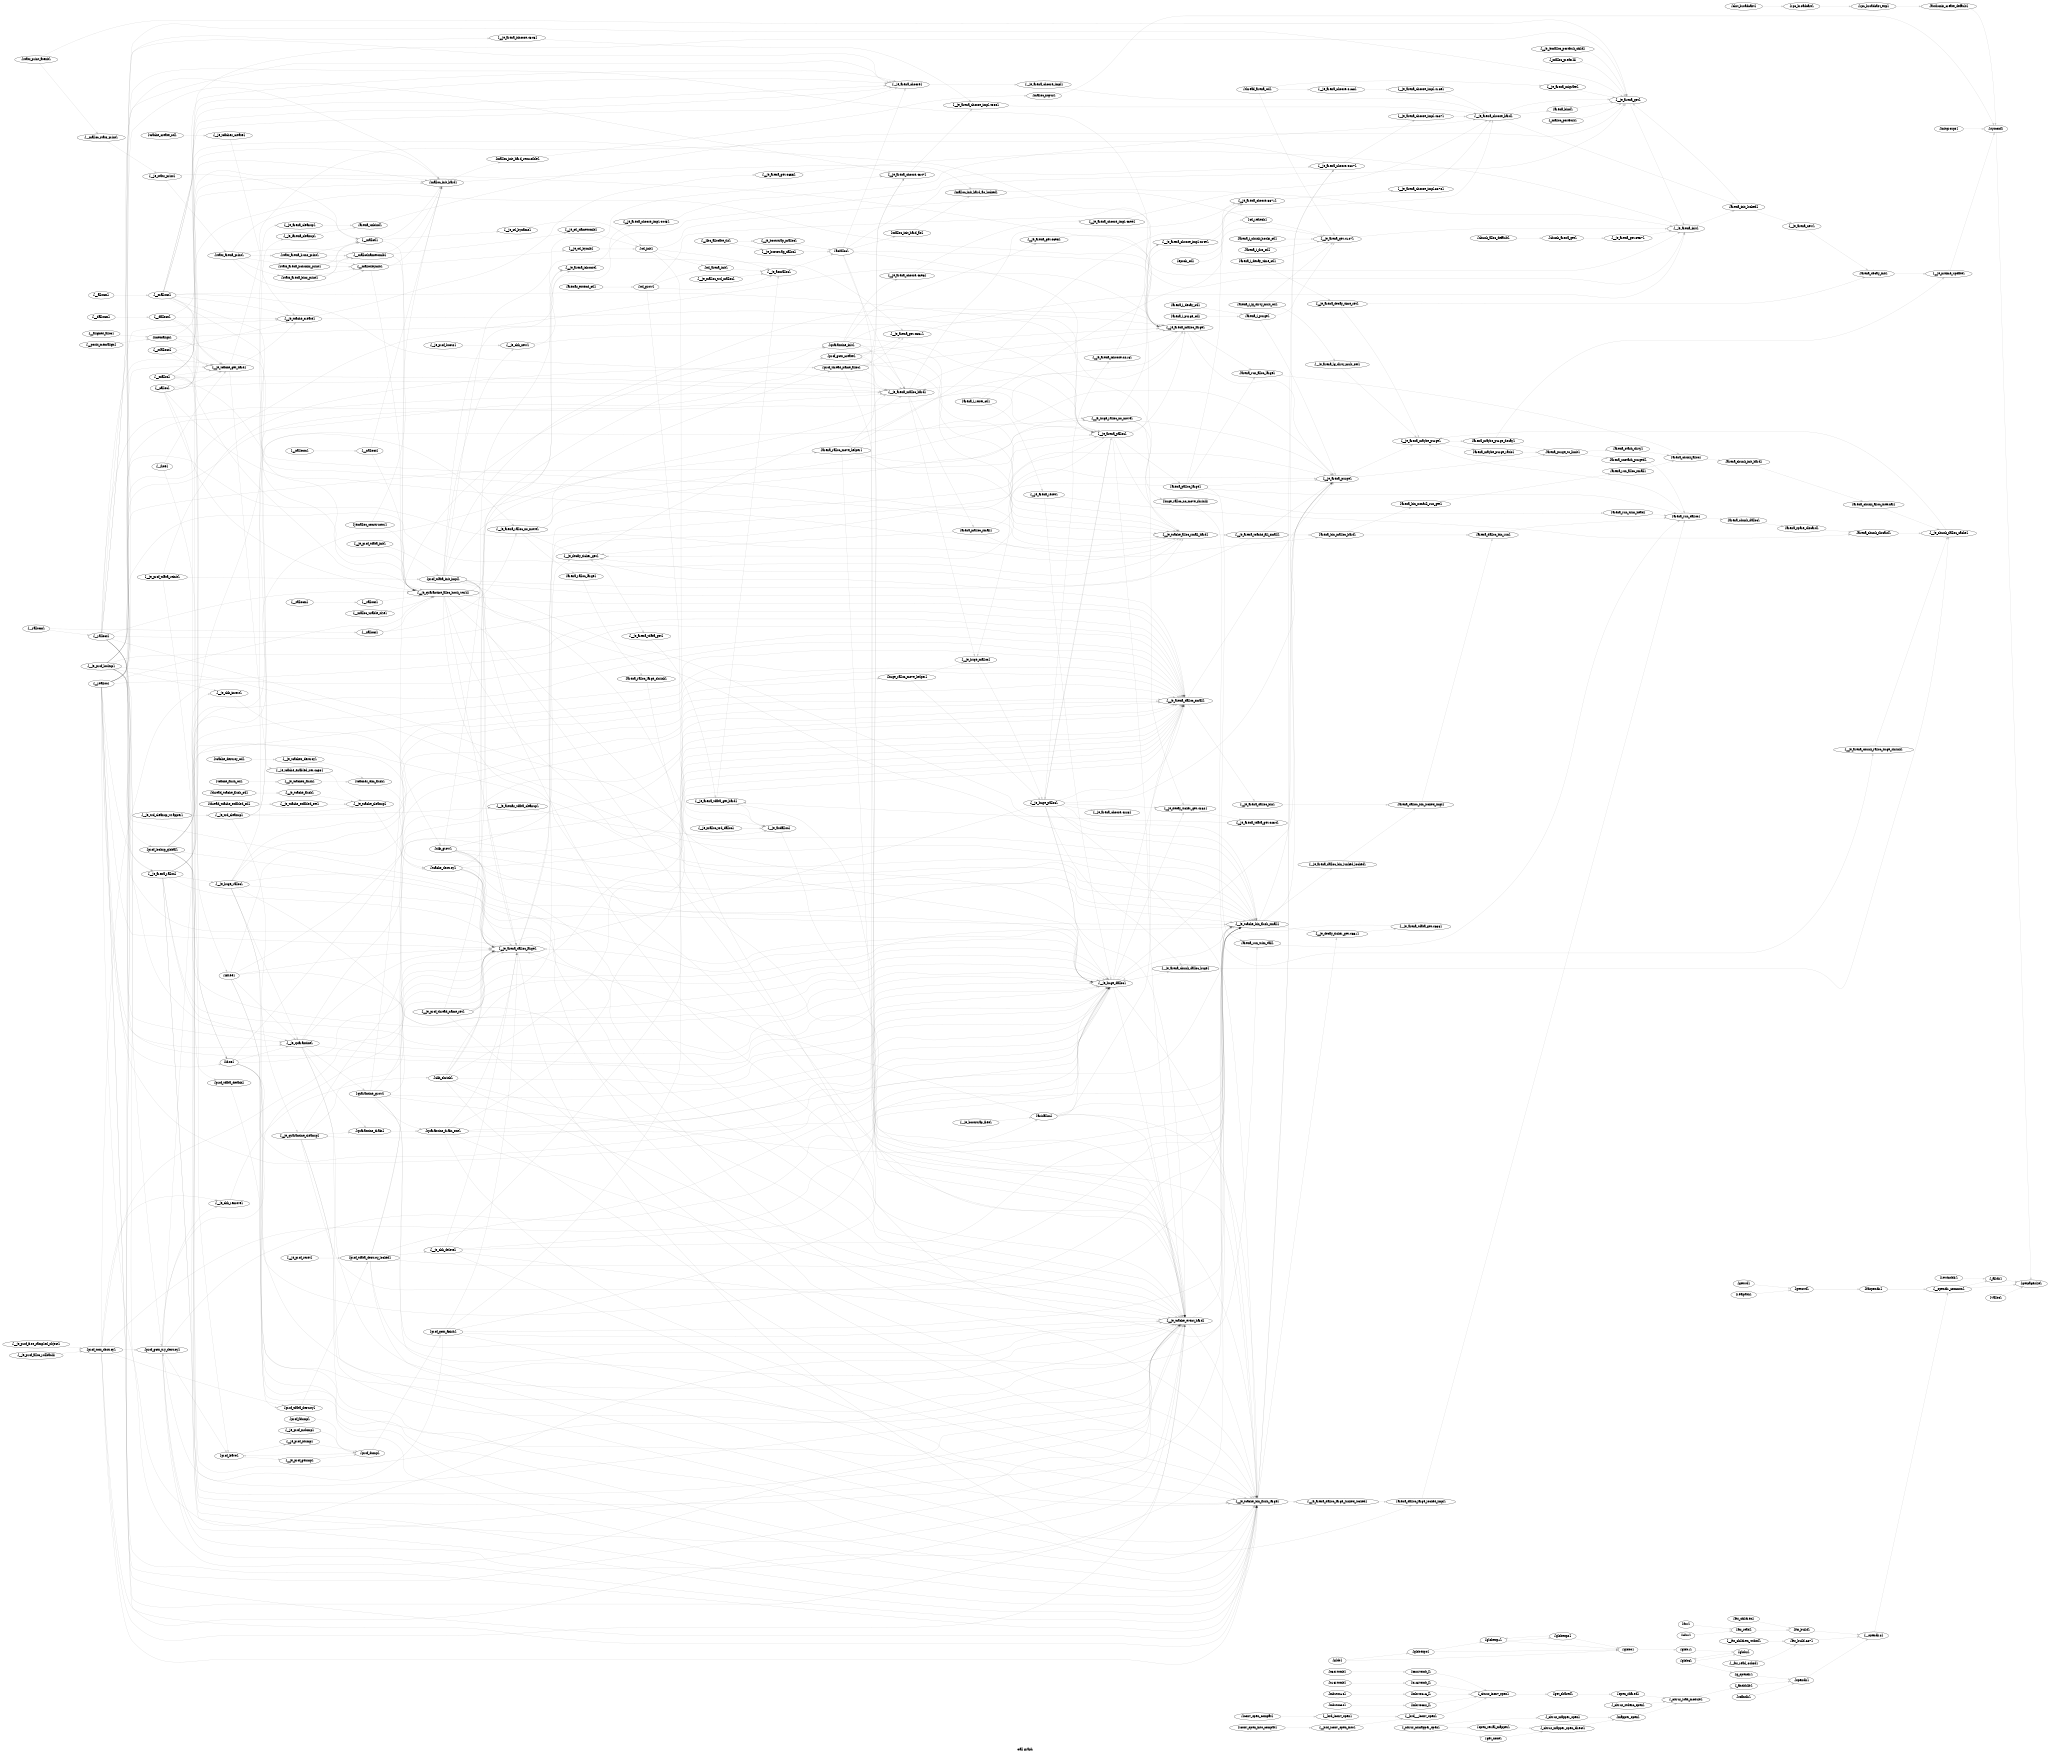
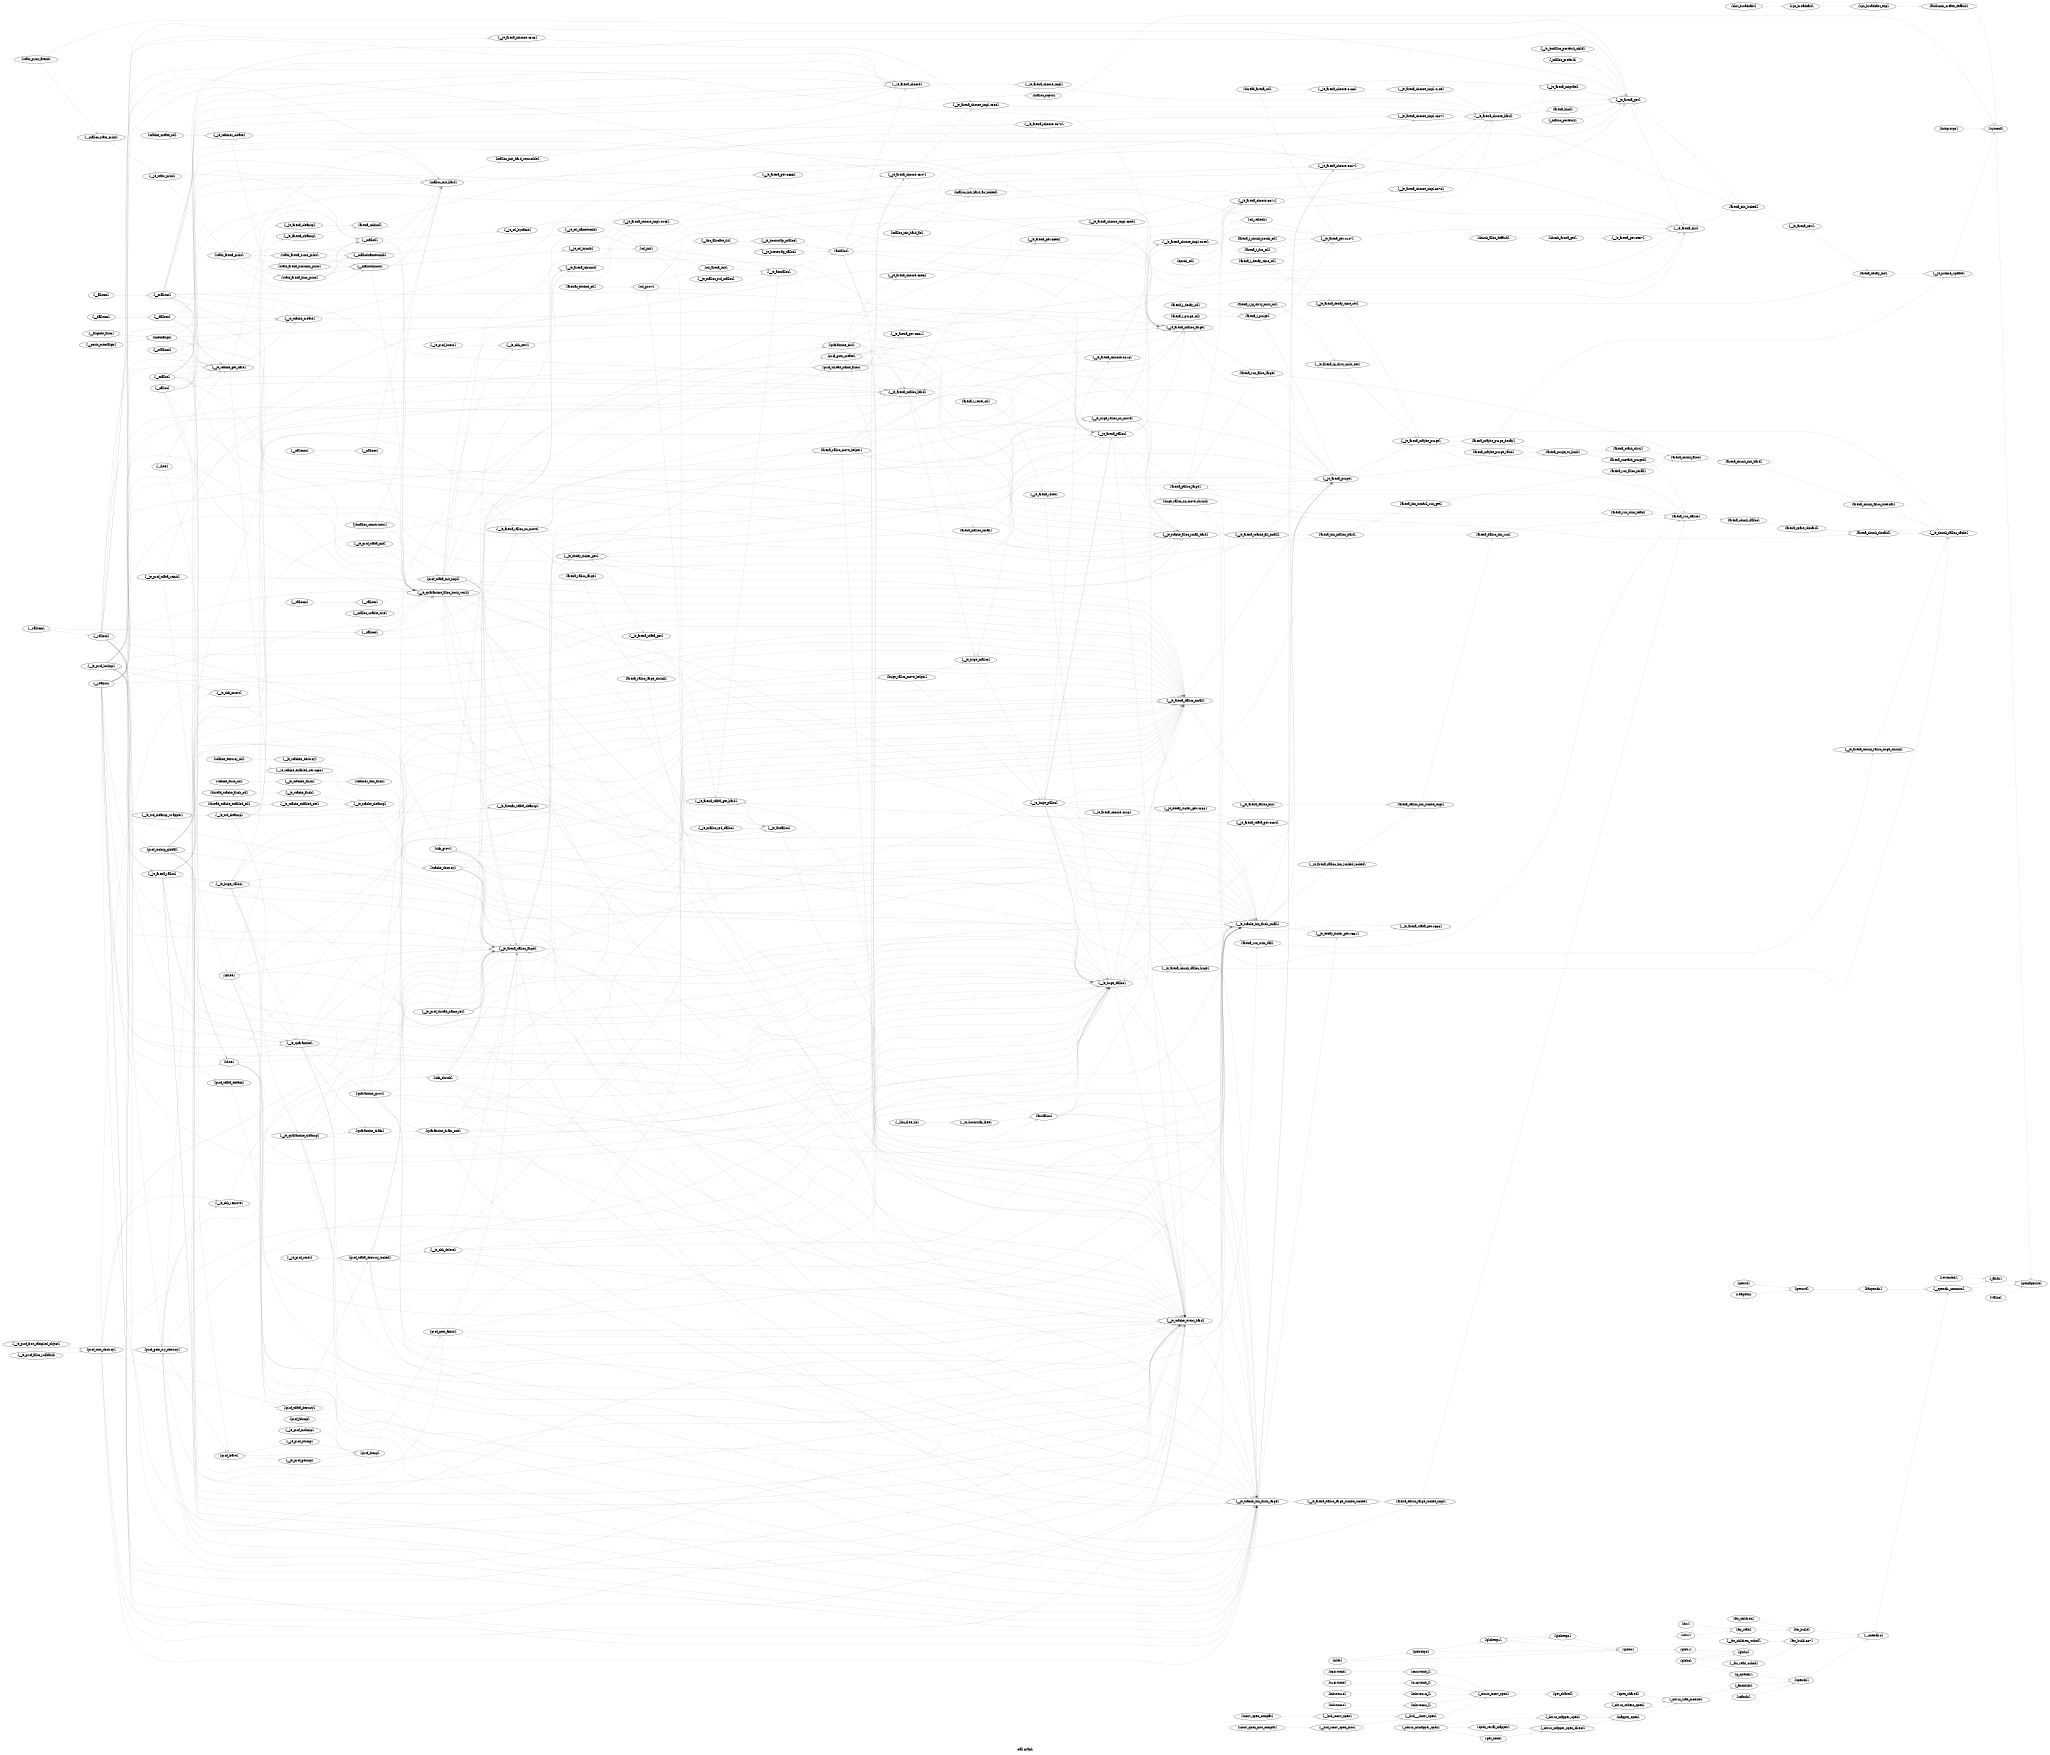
node "{__je_arena_ichoose.4670}": added
node "{__libc_free_tls}": added
